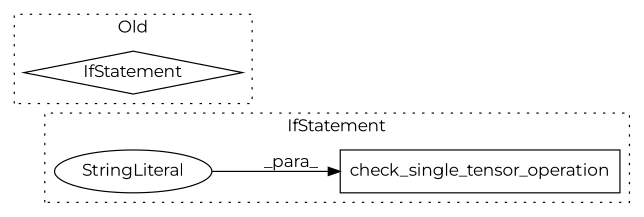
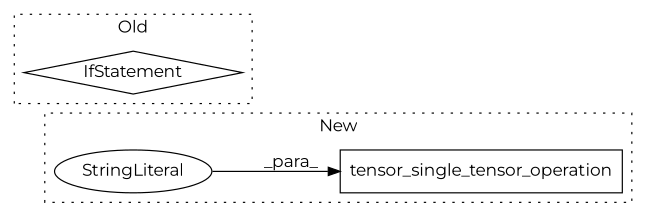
cluster "IfStatement": label "IfStatement" -> "New"
node "check_single_tensor_operation": label "check_single_tensor_operation" -> "tensor_single_tensor_operation"
